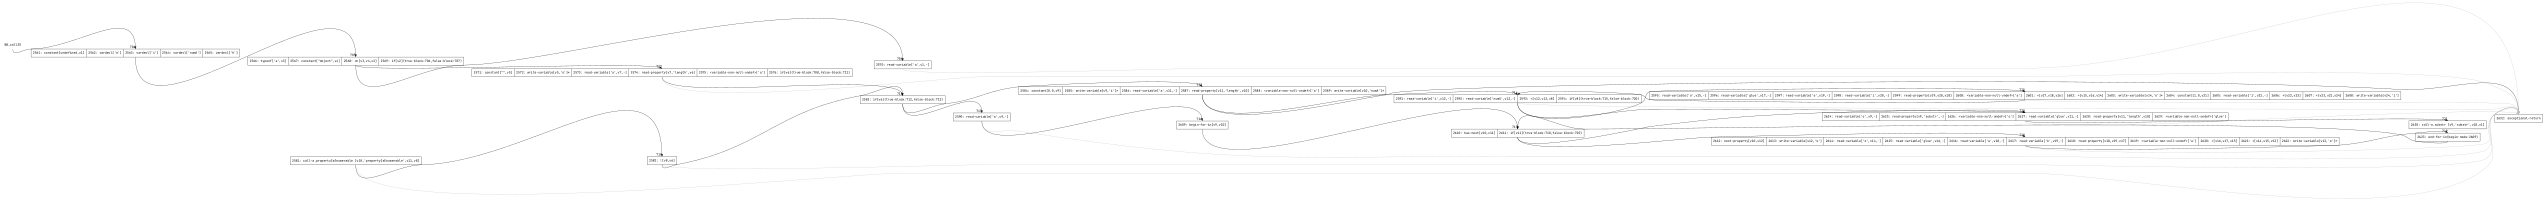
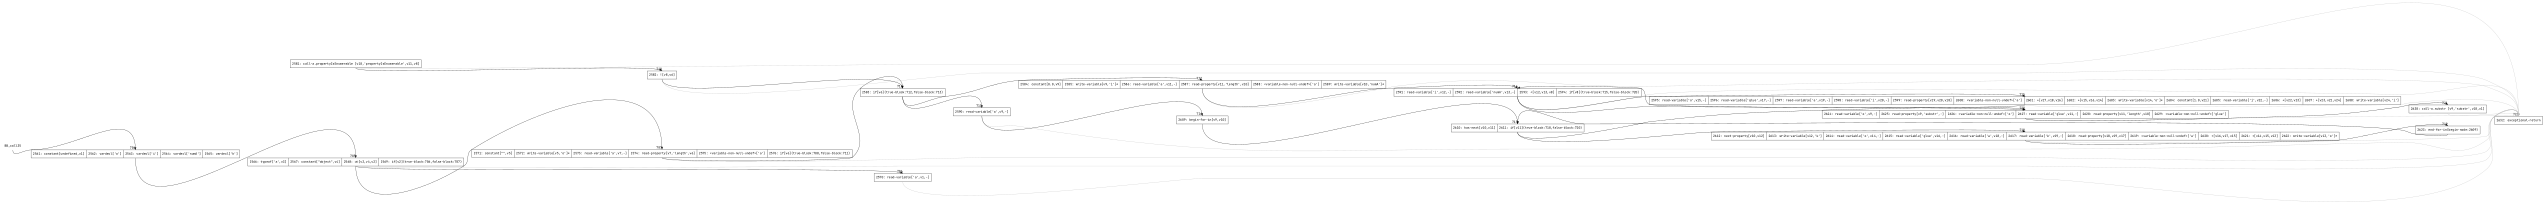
edge "2584: constant[0.0,v9]" -> "2632: exceptional-return": color black -> gray
edge "2566: typeof['a',v3]" -> "2632: exceptional-return": added
